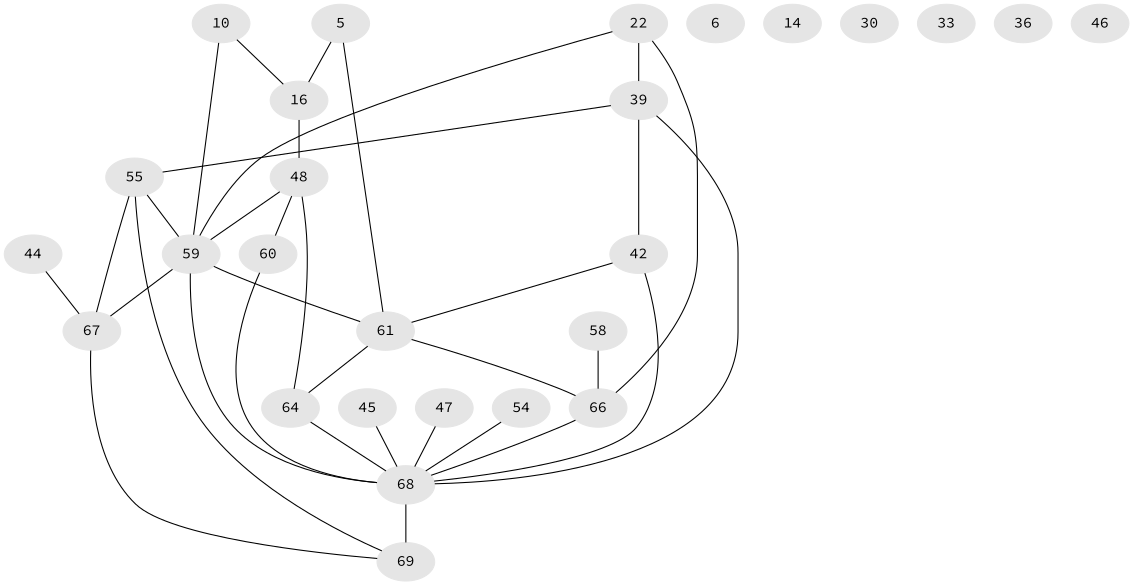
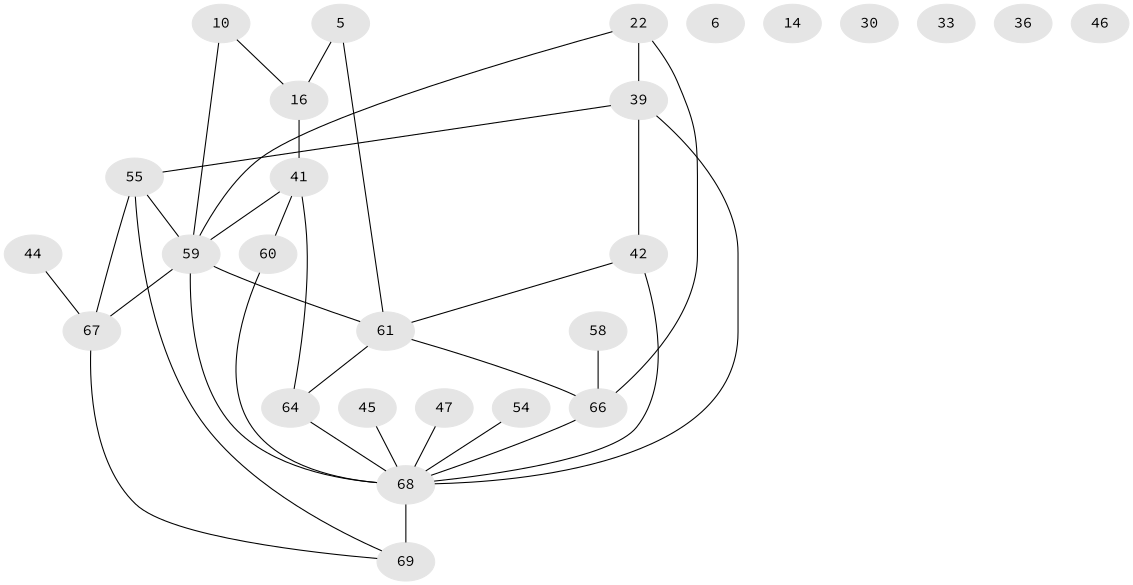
node "48": label "48" -> "41"
